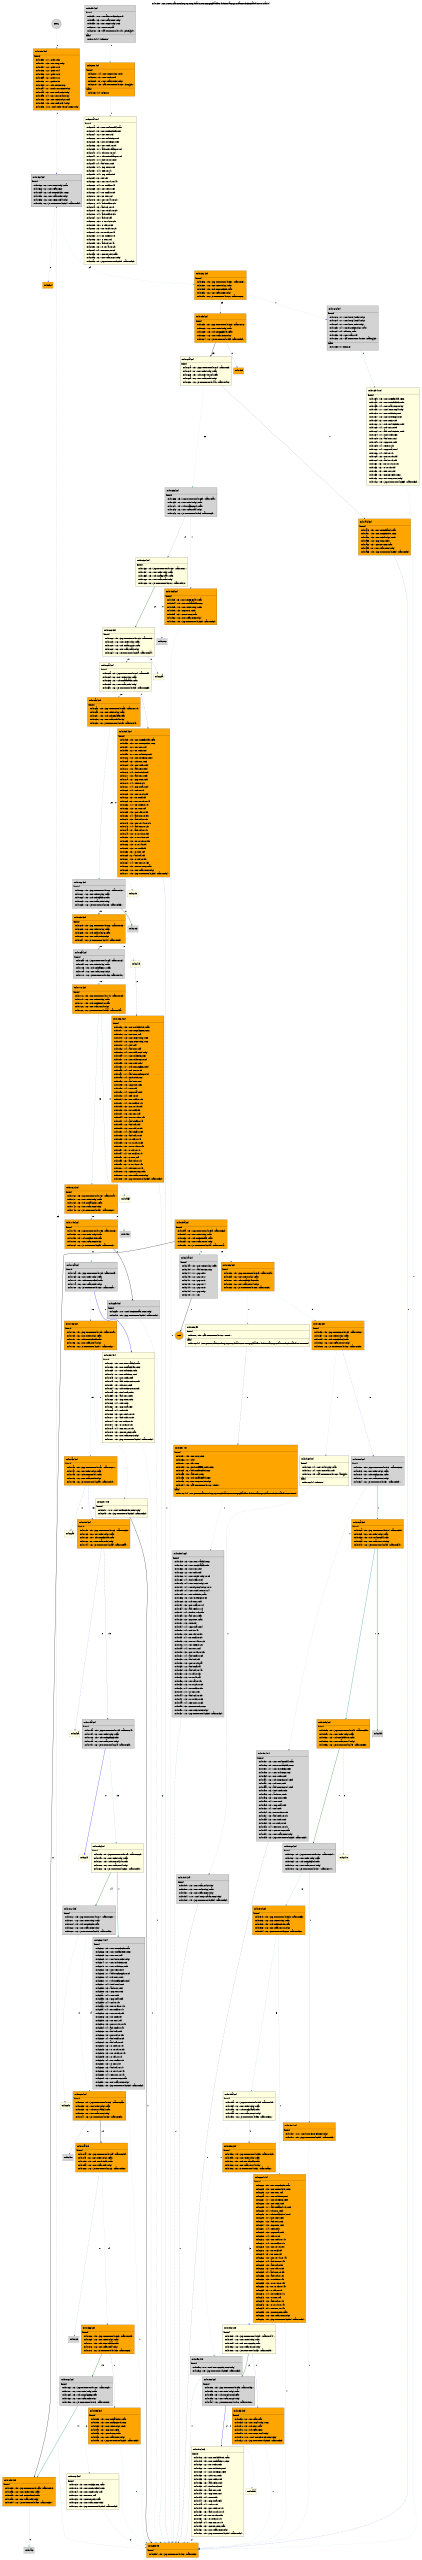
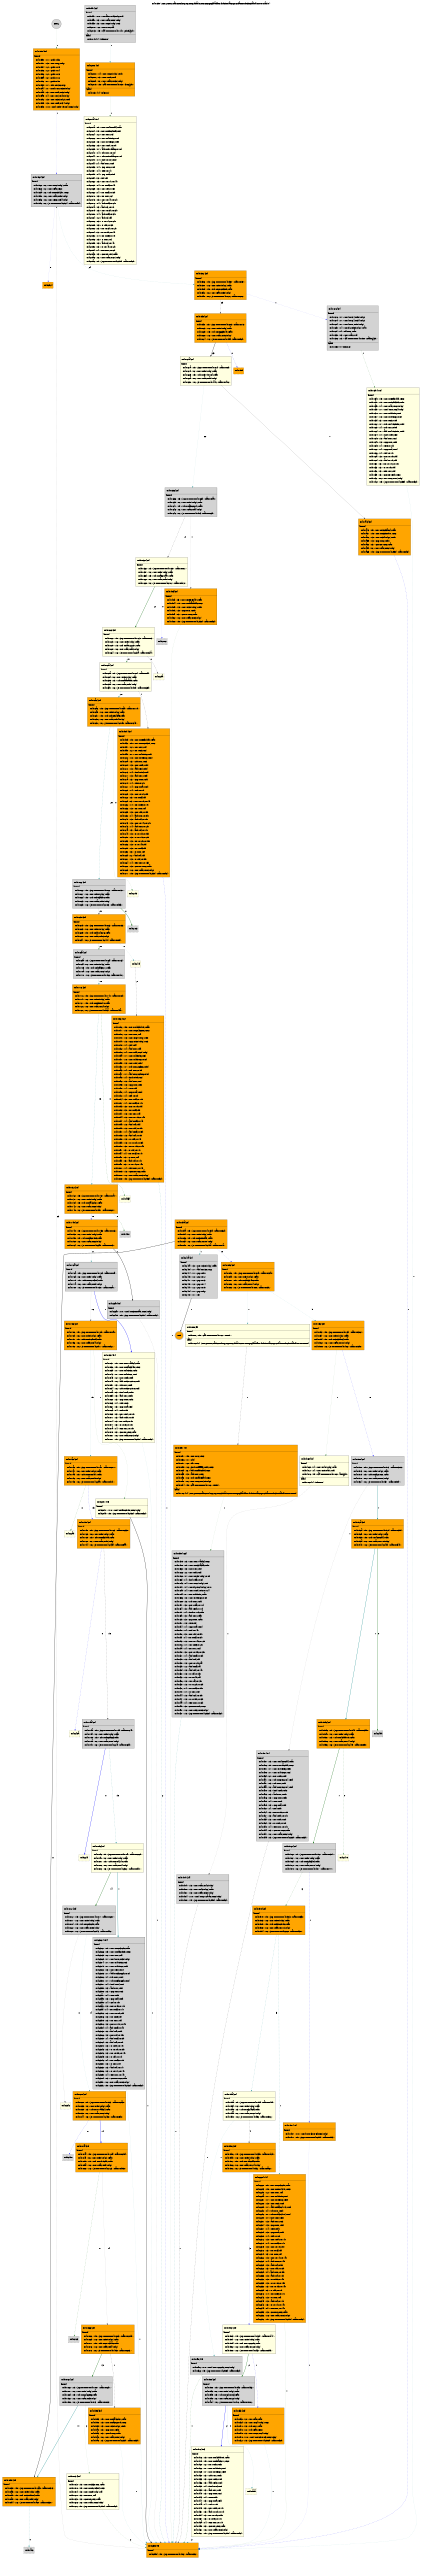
edge "0x40182e [28]" -> "0x40184a [28]": color black -> blue
